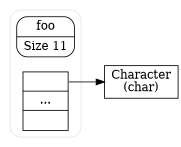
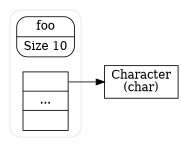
node "foo": text "Size 11" -> "Size 10"
